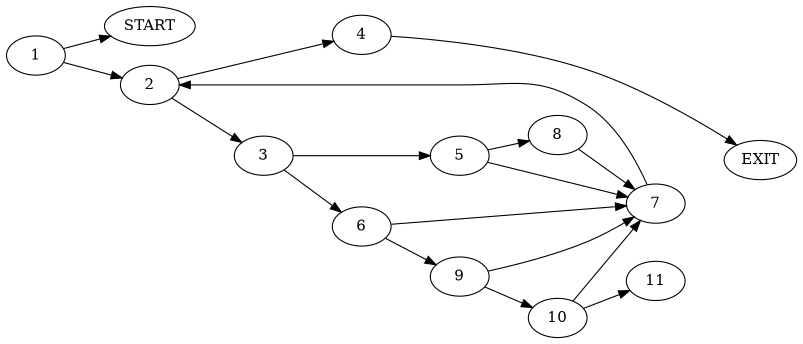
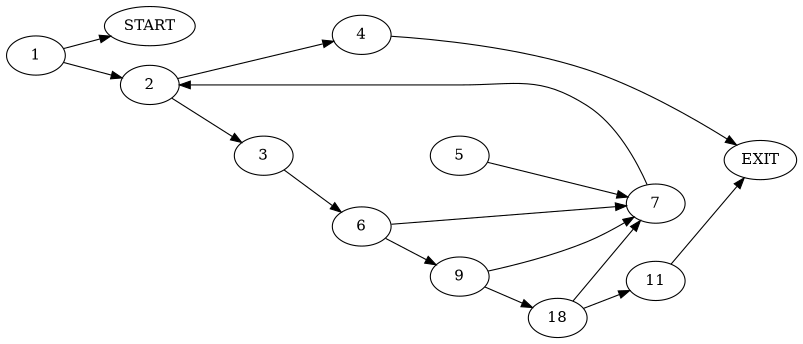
node "8": removed
edge "3" -> "5": removed
edge "11" -> "EXIT": added
node "10": label "10" -> "18"
